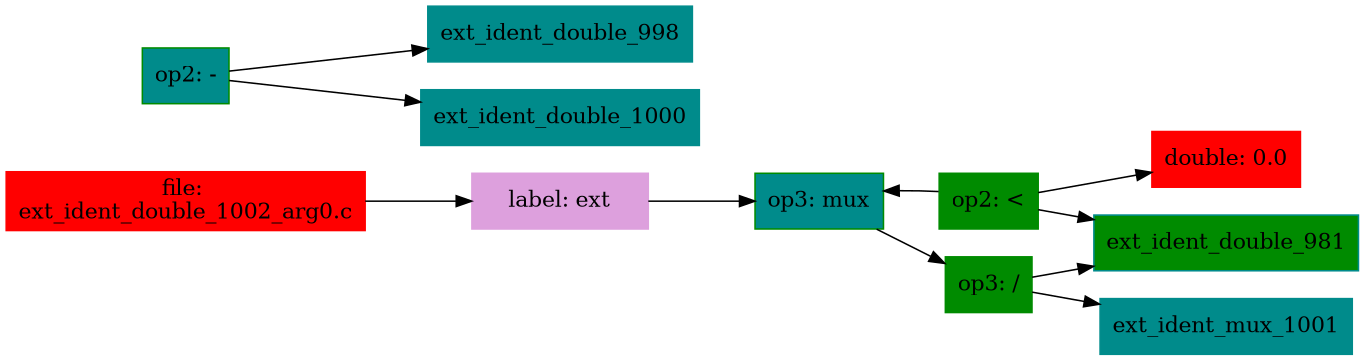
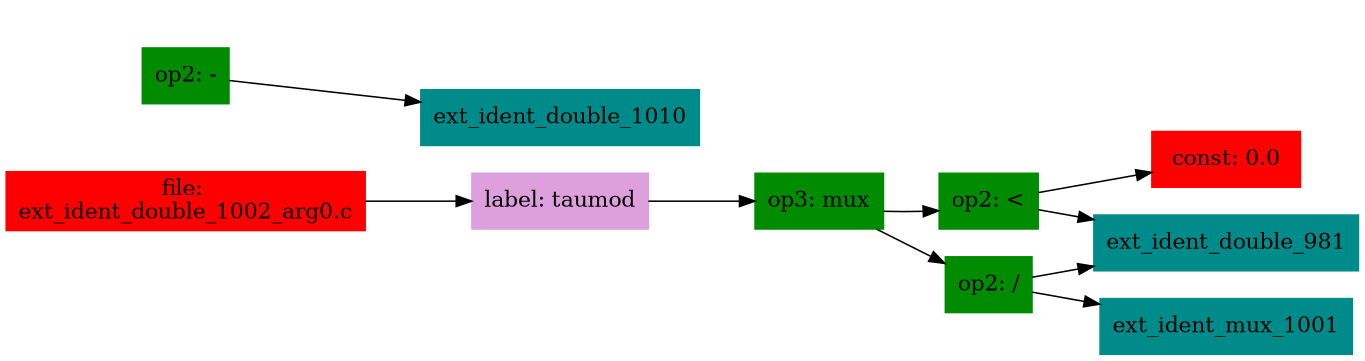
node "ext_ident_double_998": removed
node "op2: -": fillcolor cyan4 -> green4
node "ext_ident_double_1000": label "ext_ident_double_1000" -> "ext_ident_double_1010"
node "double: 0.0": label "double: 0.0" -> "const: 0.0"
edge "op2: <" -> "op3: mux": reversed
node "label: ext": label "label: ext" -> "label: taumod"
node "op3: mux": fillcolor cyan4 -> green4
node "ext_ident_double_981": fillcolor green4 -> cyan4
node "op3: /": label "op3: /" -> "op2: /"
